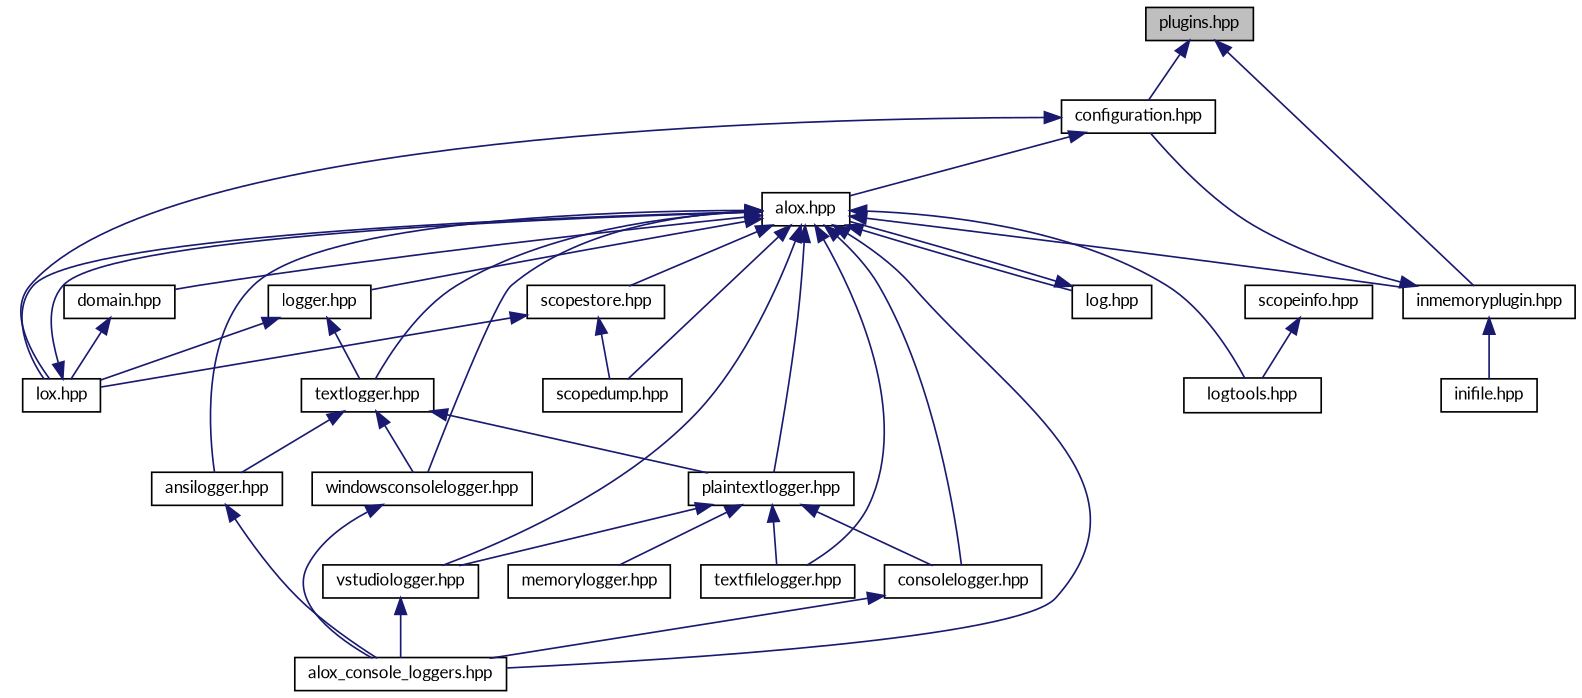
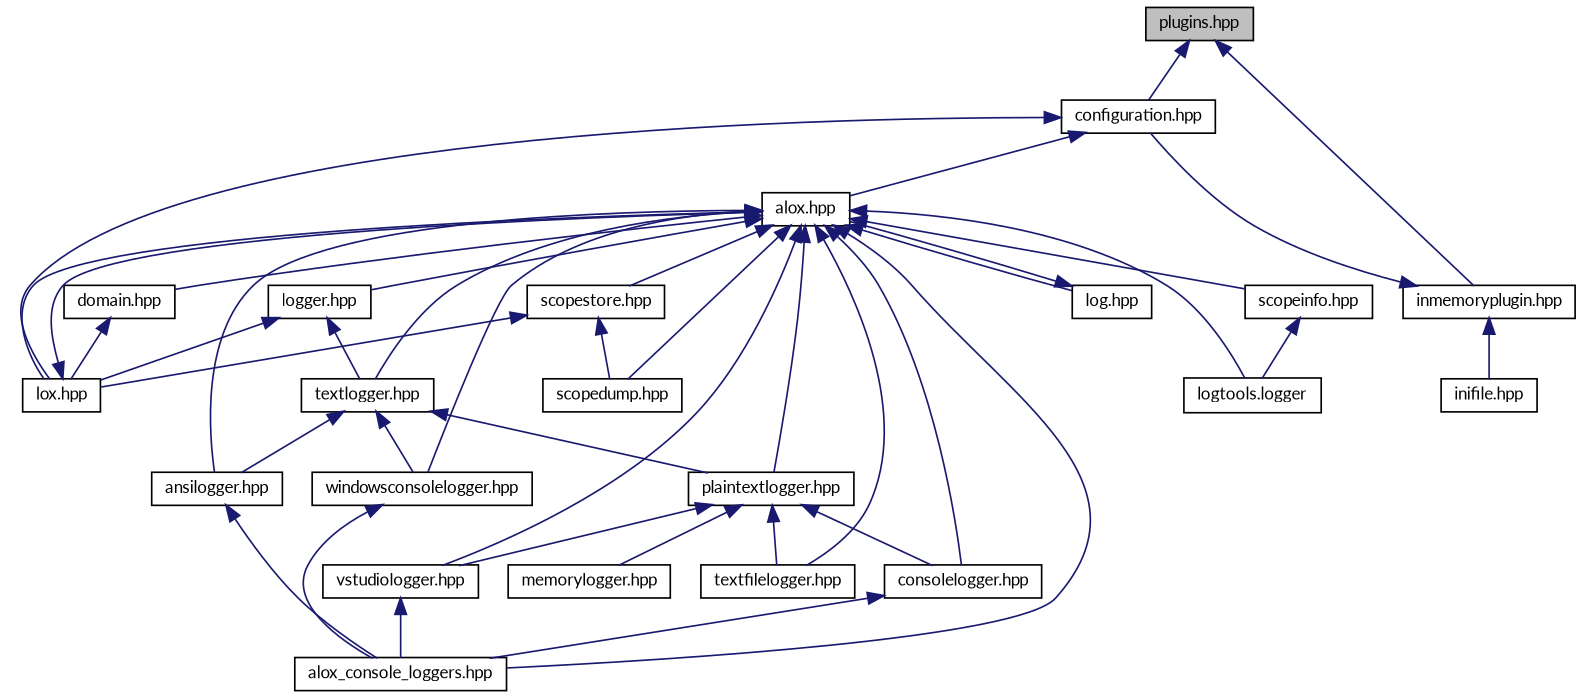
edge "inmemoryplugin.hpp" -> "alox.hpp": now "scopeinfo.hpp" -> "alox.hpp"
node "logtools.hpp": label "logtools.hpp" -> "logtools.logger"
